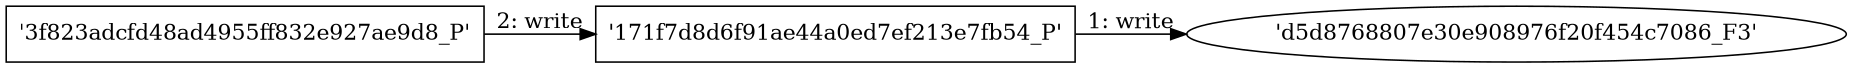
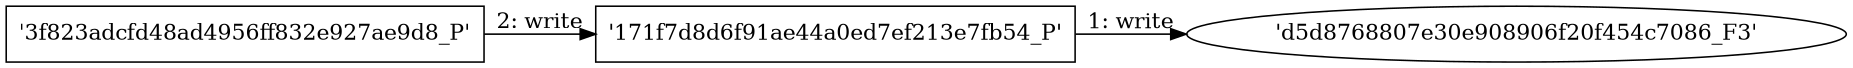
node "'3f823adcfd48ad4955ff832e927ae9d8_P'": label "'3f823adcfd48ad4955ff832e927ae9d8_P'" -> "'3f823adcfd48ad4956ff832e927ae9d8_P'"
node "'d5d8768807e30e908976f20f454c7086_F3'": label "'d5d8768807e30e908976f20f454c7086_F3'" -> "'d5d8768807e30e908906f20f454c7086_F3'"
